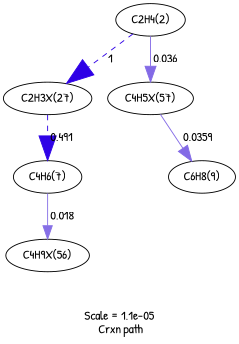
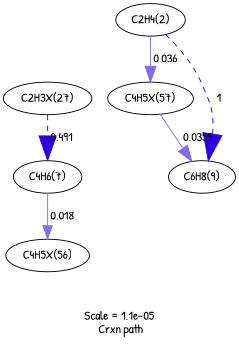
edge "C2H4(2)" -> "C2H3X(27)": now "C2H4(2)" -> "C6H8(9)"
node "C4H9X(56)": label "C4H9X(56)" -> "C4H5X(56)"
